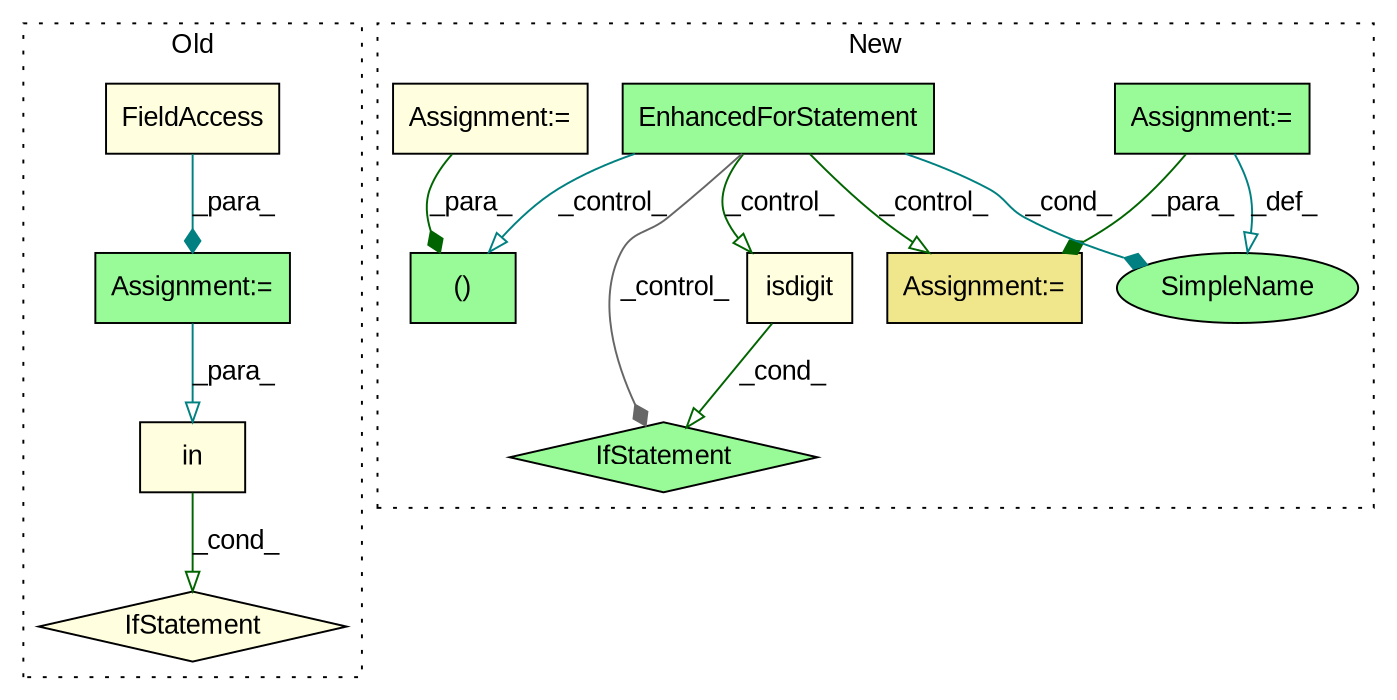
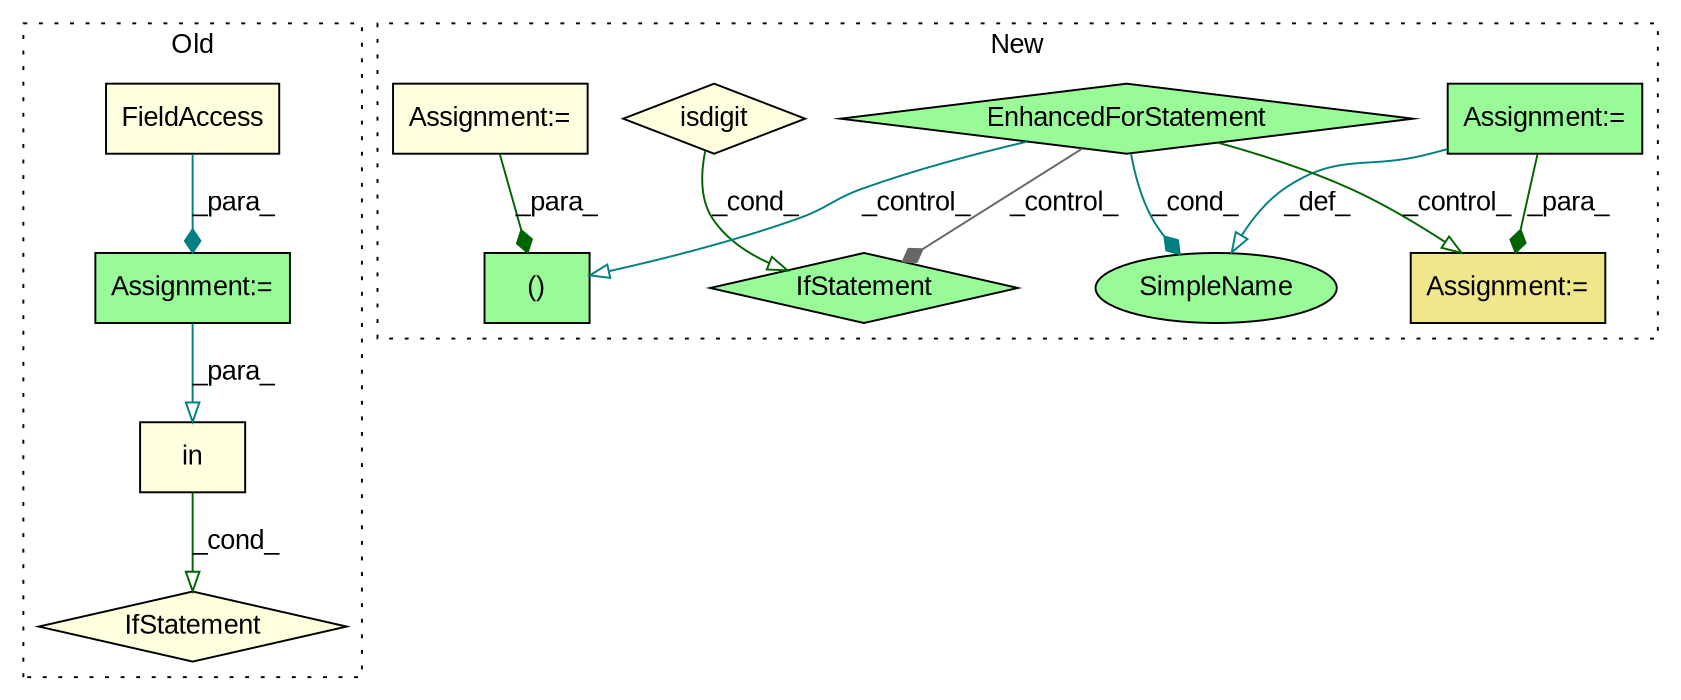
node "EnhancedForStatement": shape box -> diamond
edge "EnhancedForStatement" -> "isdigit": removed, label "_control_"
node "isdigit": shape box -> diamond
